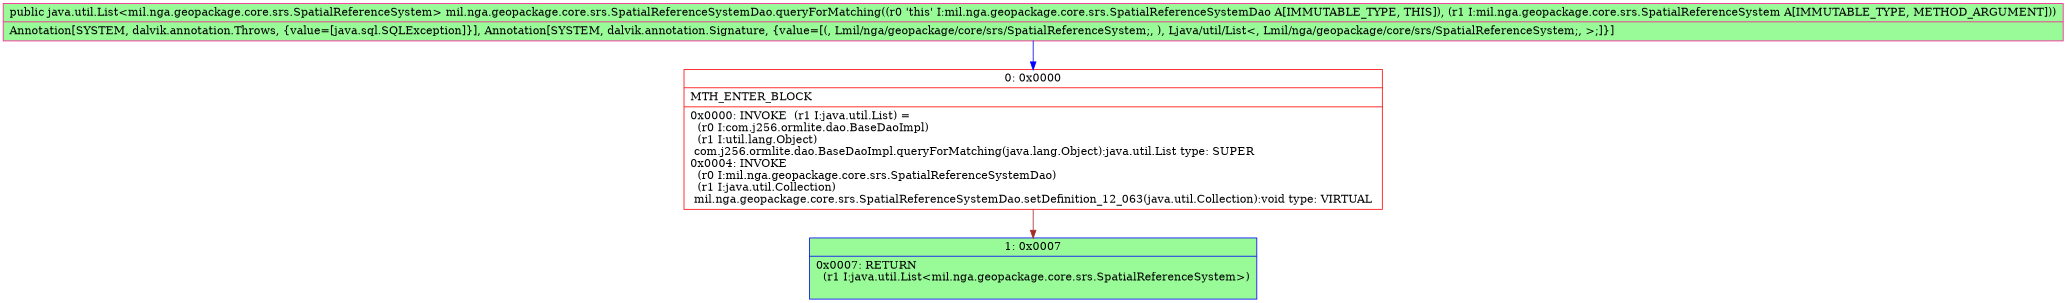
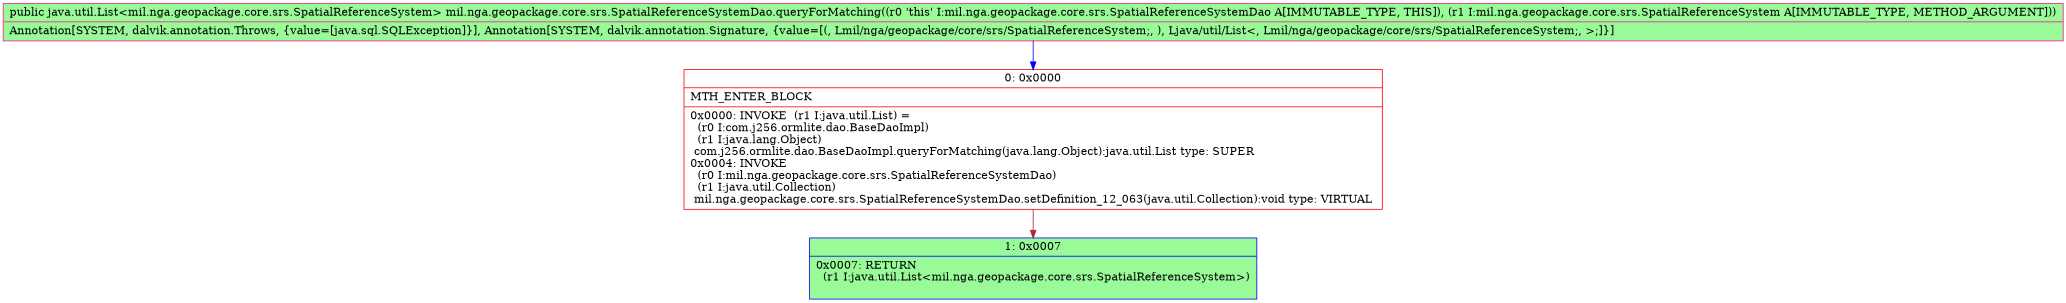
node "0: 0x0000": text "(r1 I:util.lang.Object)" -> "(r1 I:java.lang.Object)"
